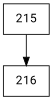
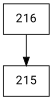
edge "215" -> "216": reversed
